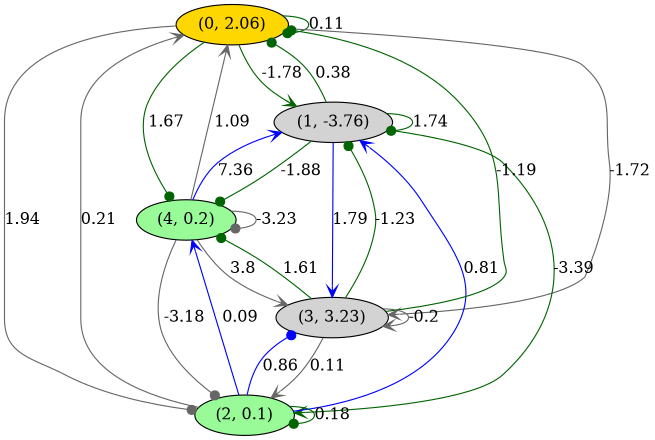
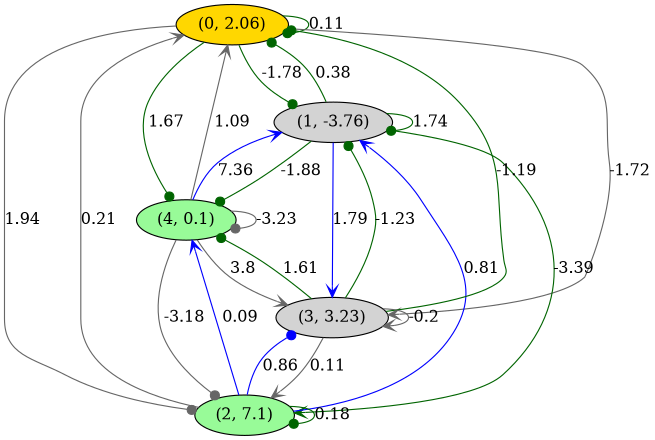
edge "(0, 2.06)" -> "(1, -3.76)": arrowhead vee -> dot
node "(4, 0.2)": label "(4, 0.2)" -> "(4, 0.1)"
node "(2, 0.1)": label "(2, 0.1)" -> "(2, 7.1)"
